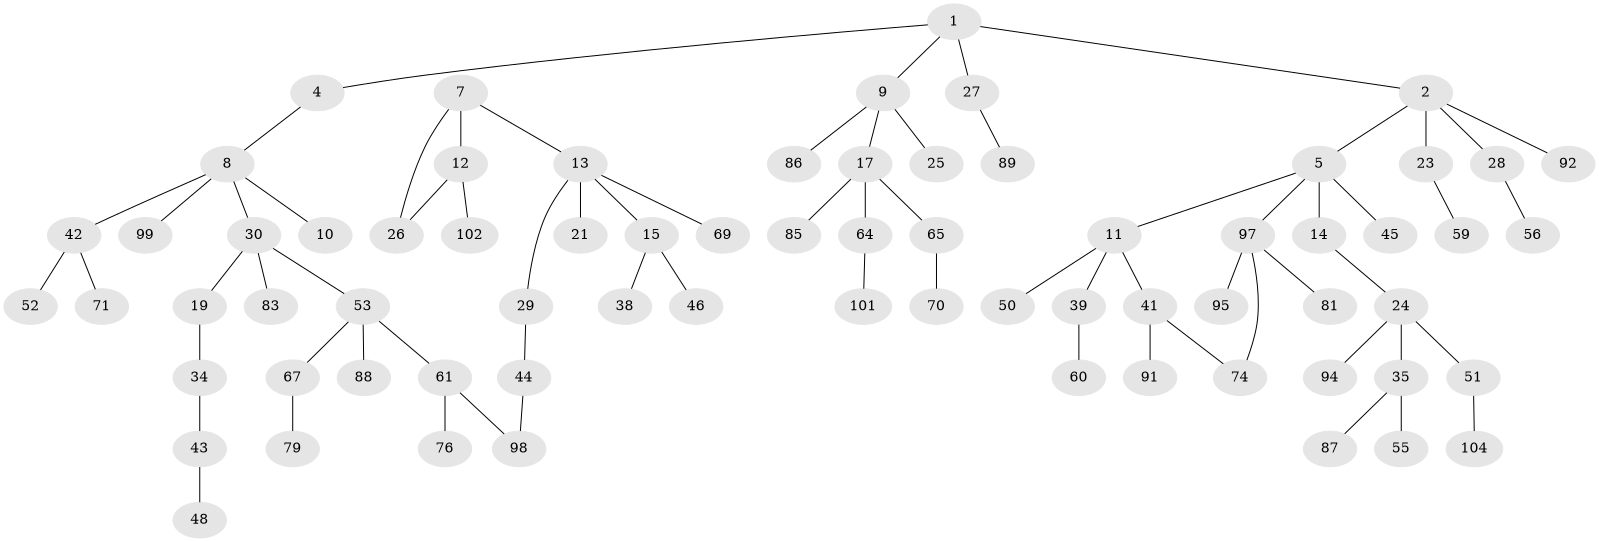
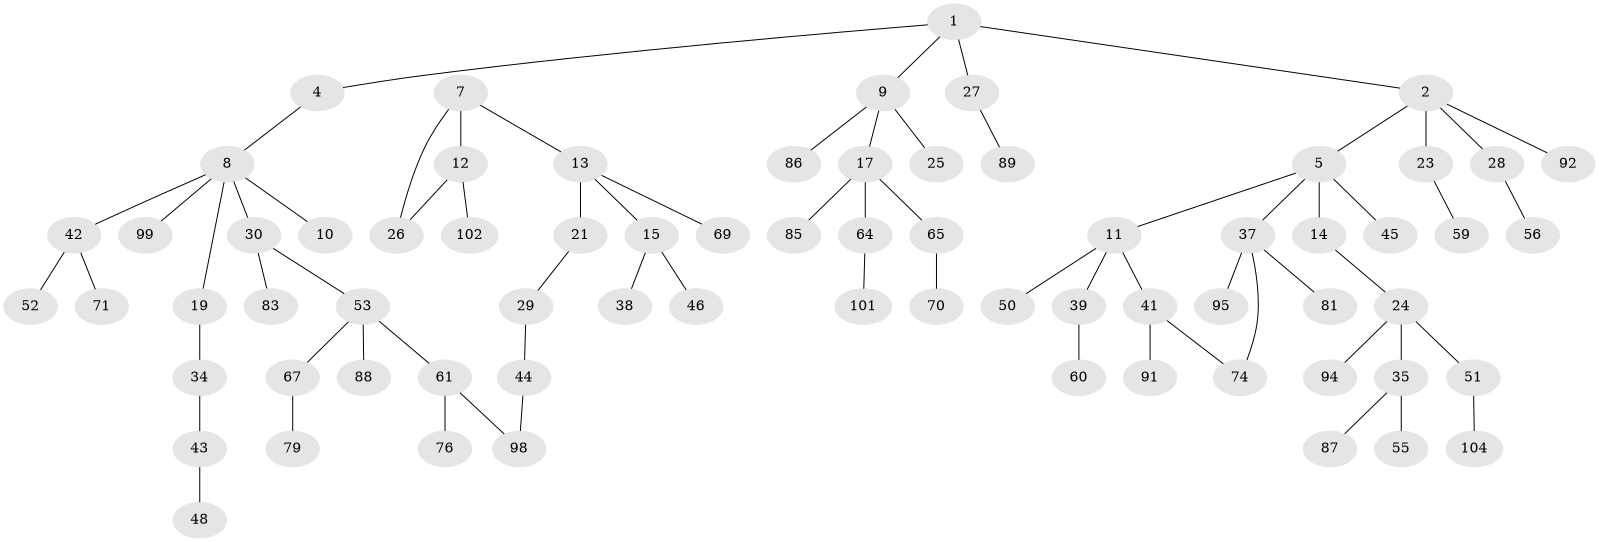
edge "13" -- "29": now "21" -- "29"
node "97": label "97" -> "37"
edge "30" -- "19": now "8" -- "19"
